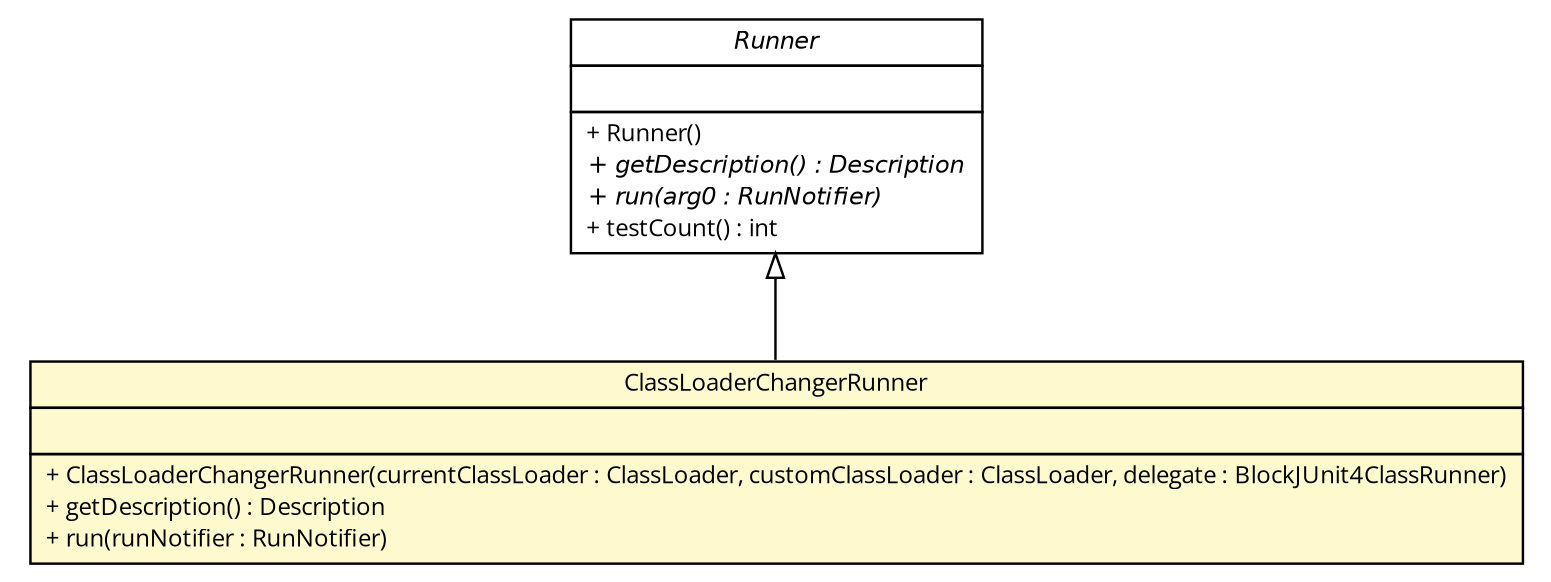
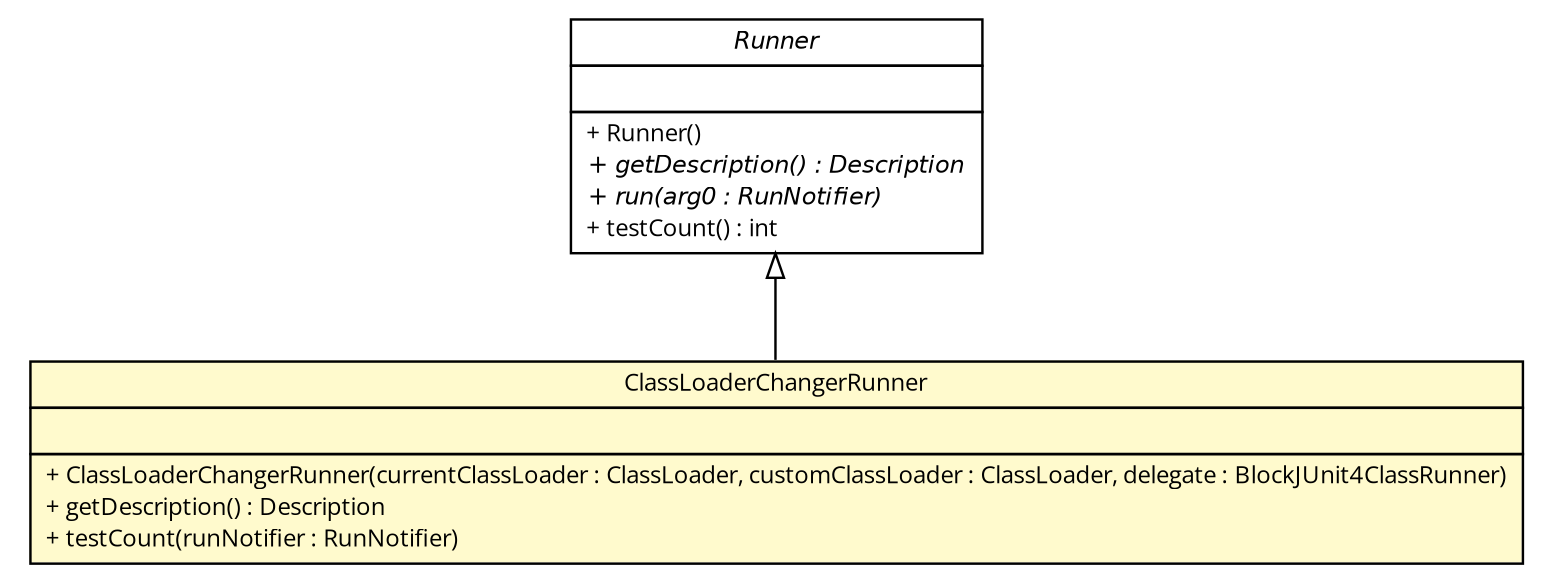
node "ClassLoaderChangerRunner": text "+ run(runNotifier : RunNotifier)" -> "+ testCount(runNotifier : RunNotifier)"
